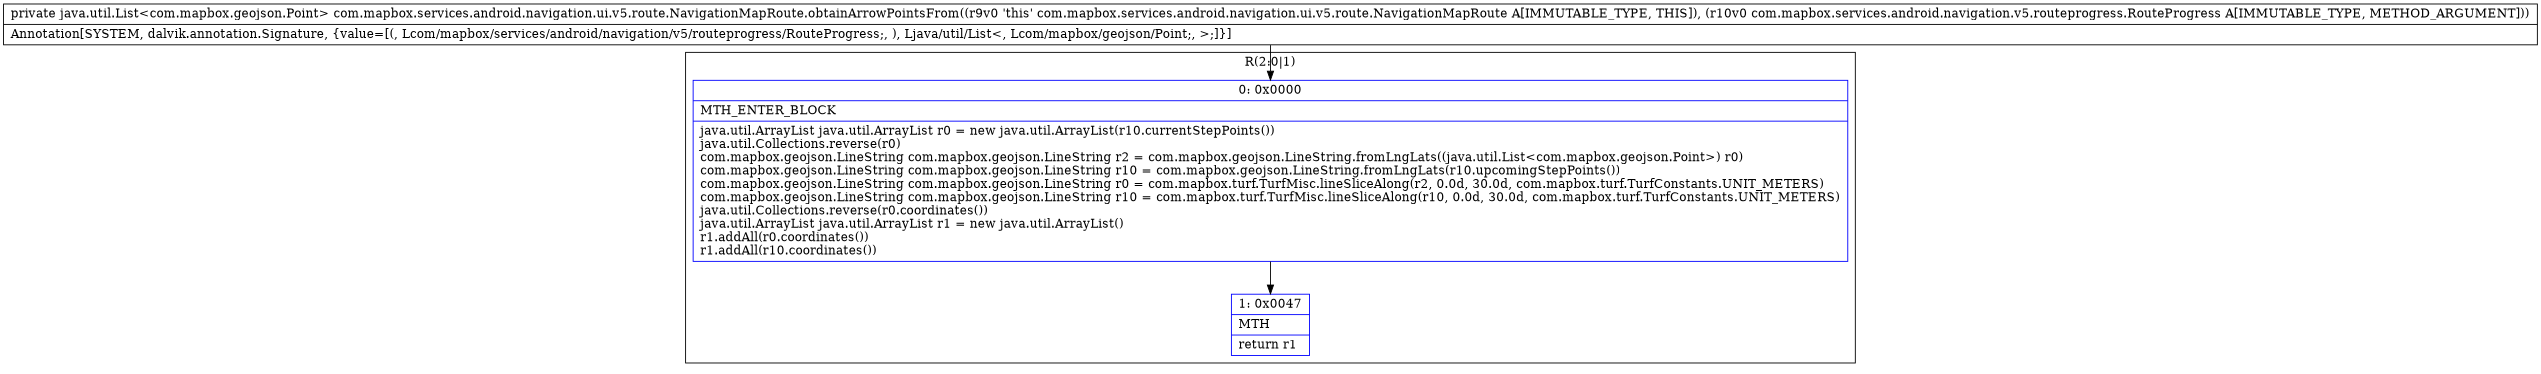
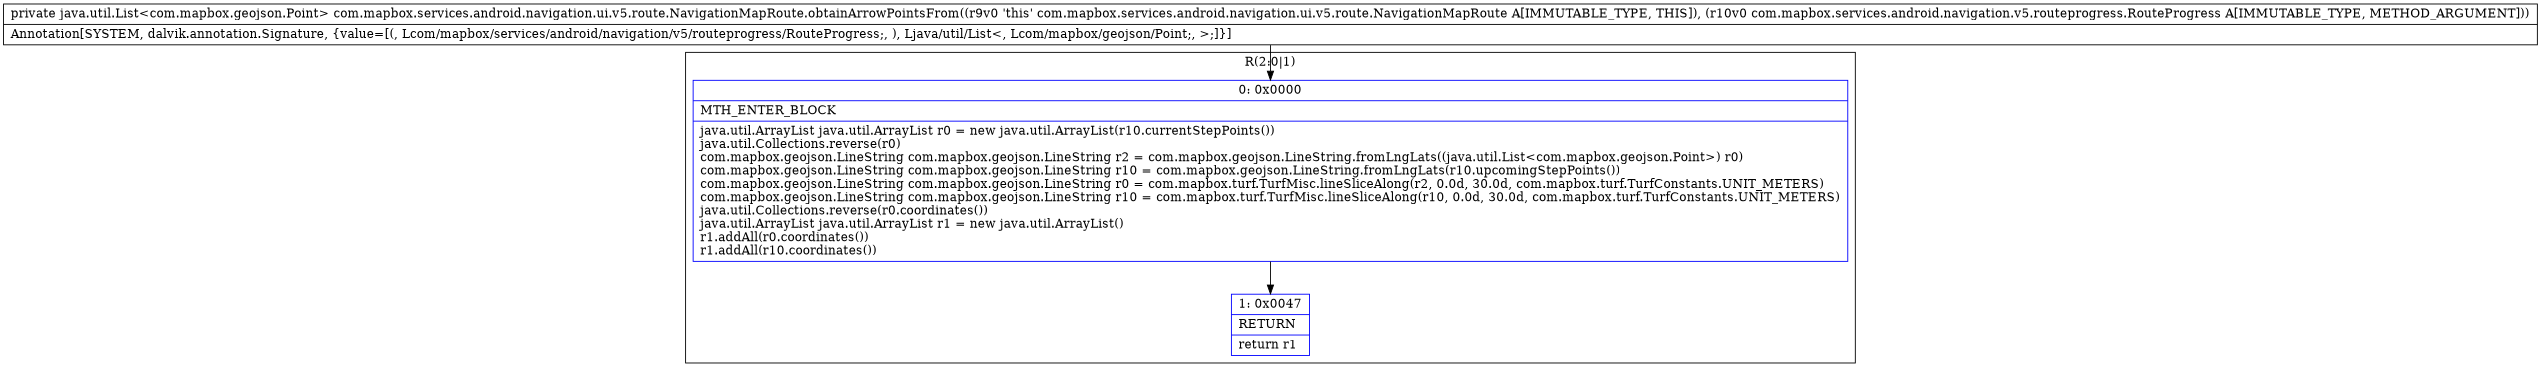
node "1: 0x0047": text "MTH" -> "RETURN"
